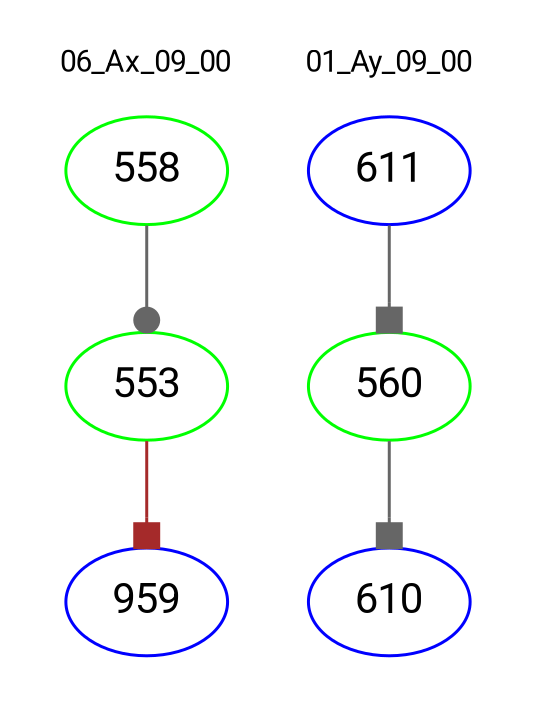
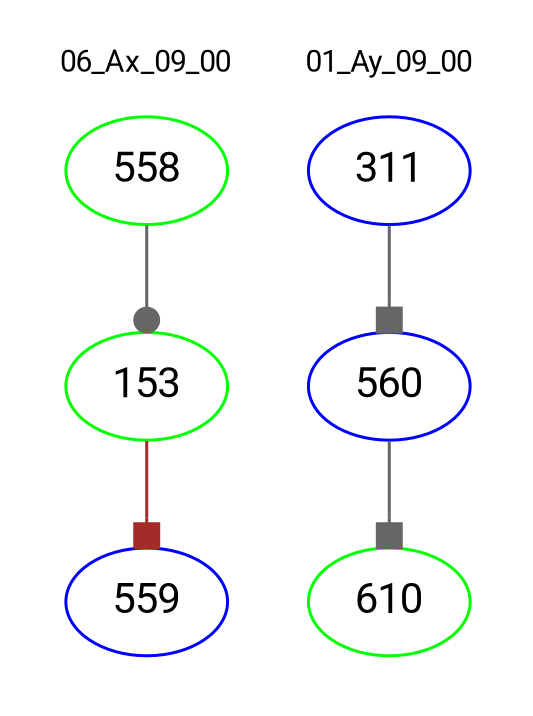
node "611": label "611" -> "311"
node "553": label "553" -> "153"
node "560": color green -> blue
node "959": label "959" -> "559"
node "610": color blue -> green
